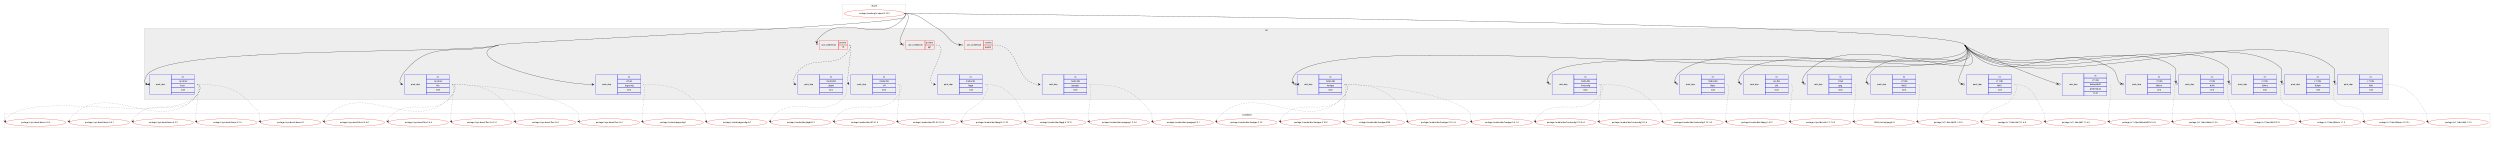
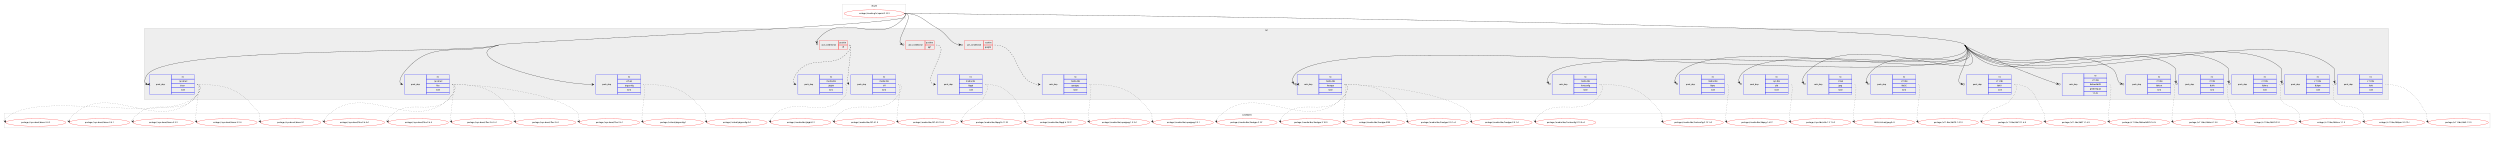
node "portage://media-libs/fontconfig-2.12.6": removed
